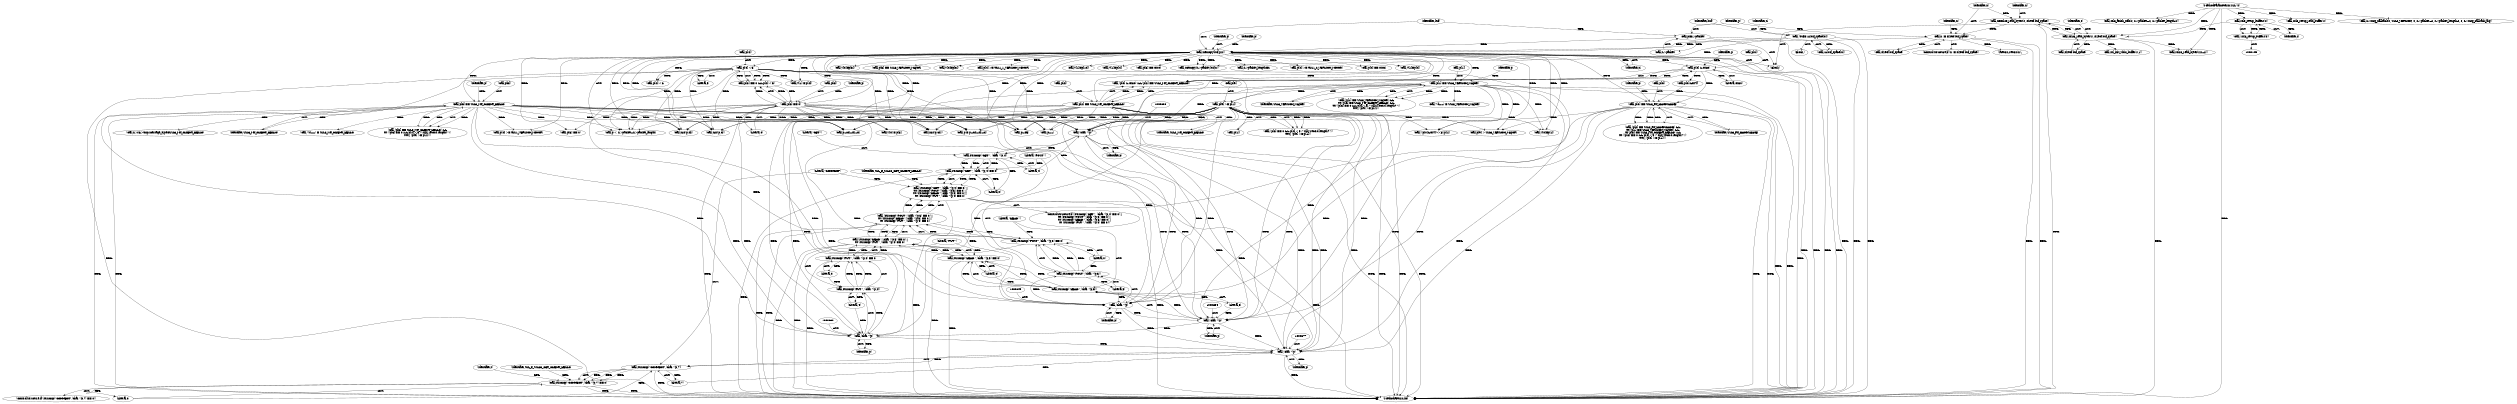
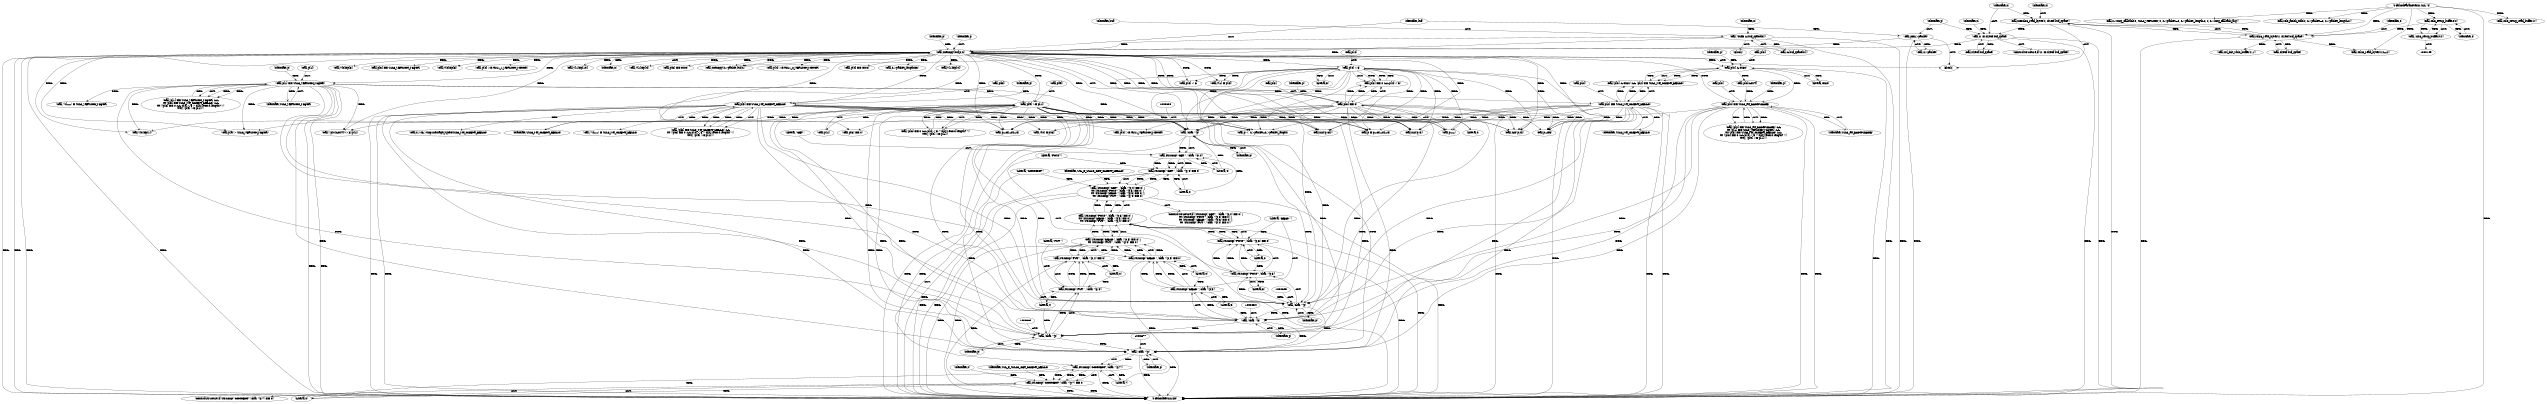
node "(Return,return(n);)": removed
edge "(Call,p[2] == SSL2_MT_CLIENT_HELLO)" -> "(Call,p+csl+sil+cl)": removed, label "DDG:"
